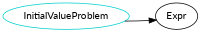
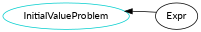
edge "InitialValueProblem" -> "Expr": reversed
